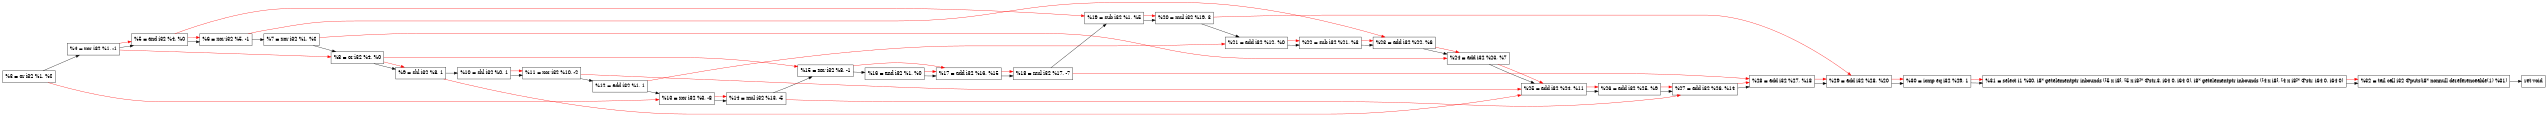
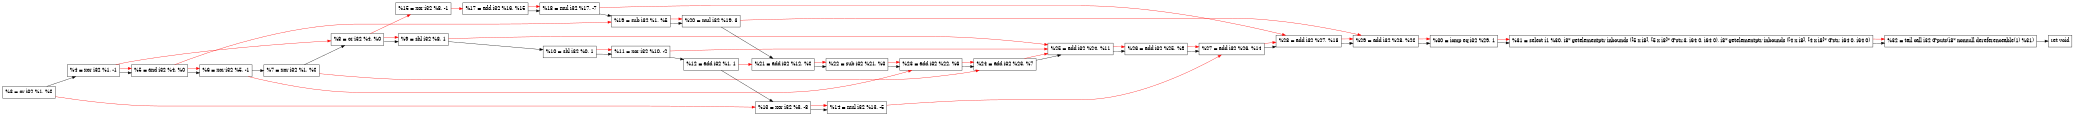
node "%16 = and i32 %1, %0": removed
edge "%14 = mul i32 %13, -5" -> "%15 = xor i32 %8, -1": removed
